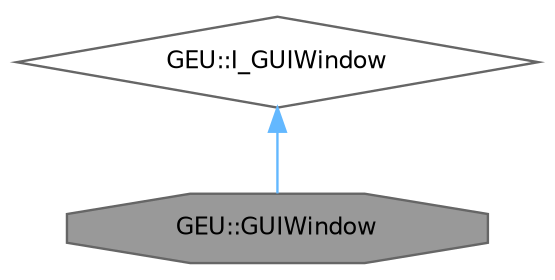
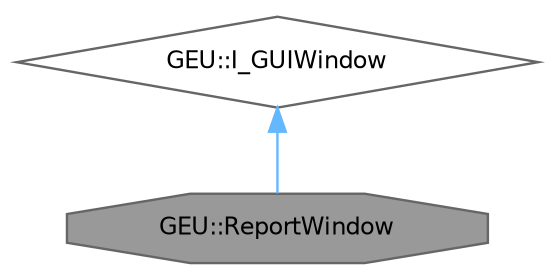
node "GEU::GUIWindow": label "GEU::GUIWindow" -> "GEU::ReportWindow"
